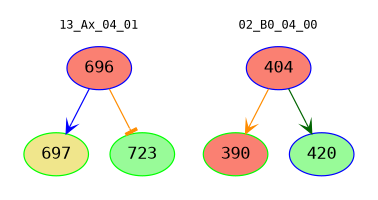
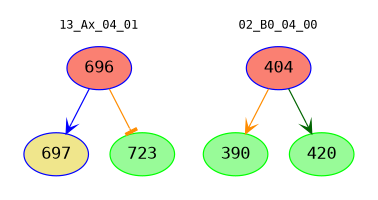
node "697": color green -> blue
node "390": fillcolor salmon -> palegreen
node "420": color blue -> green
